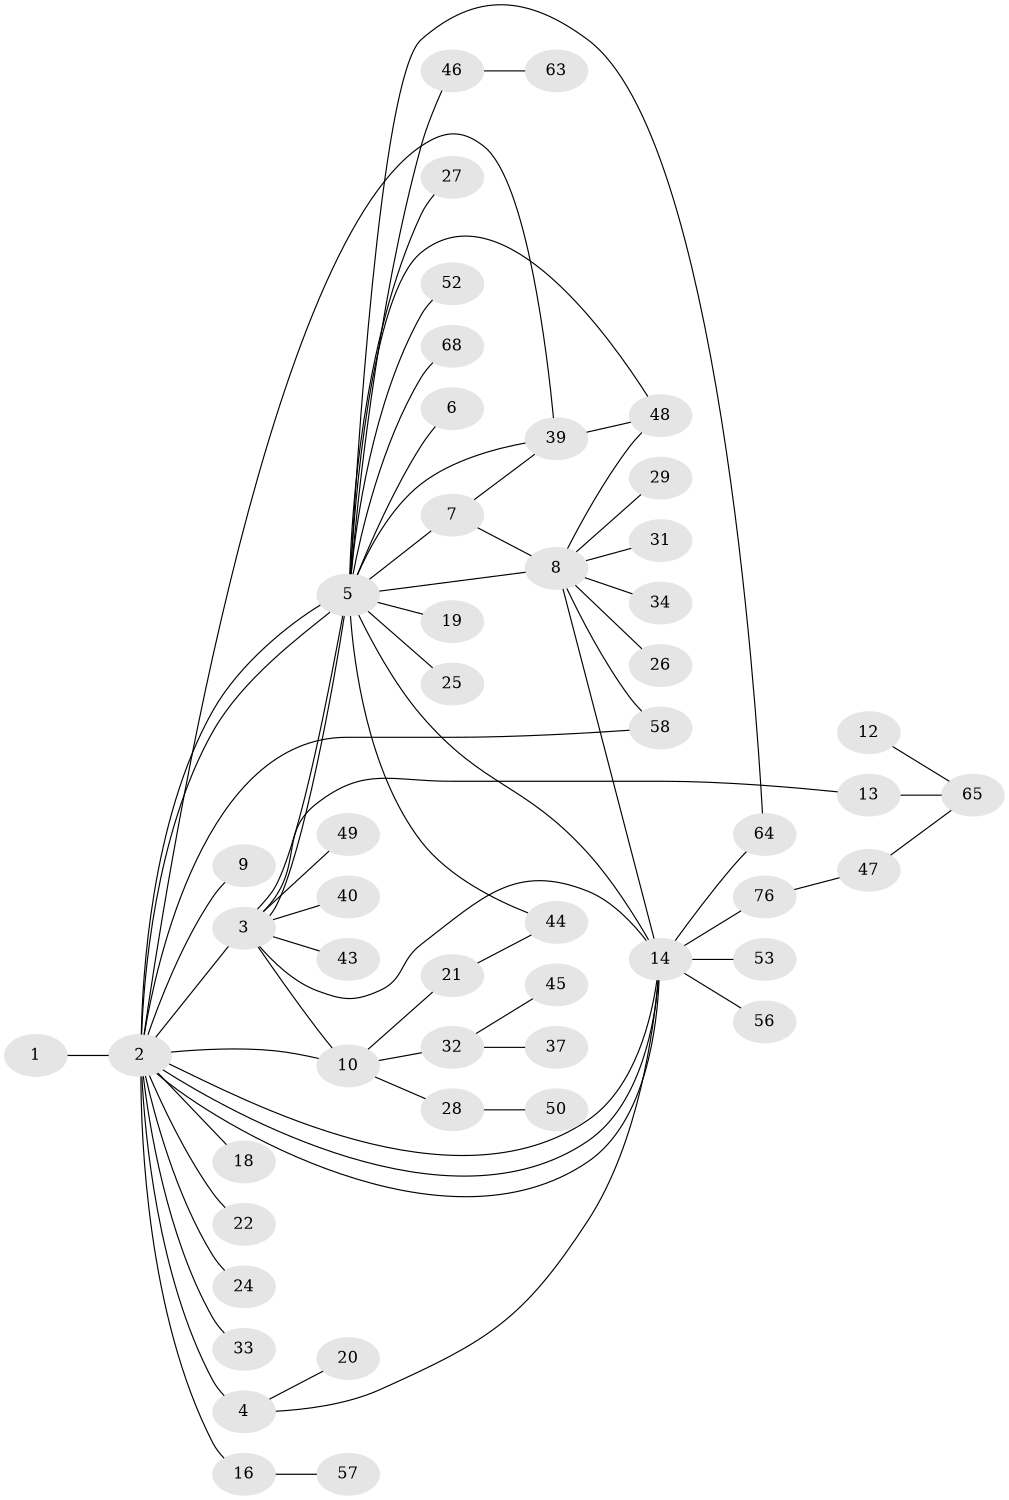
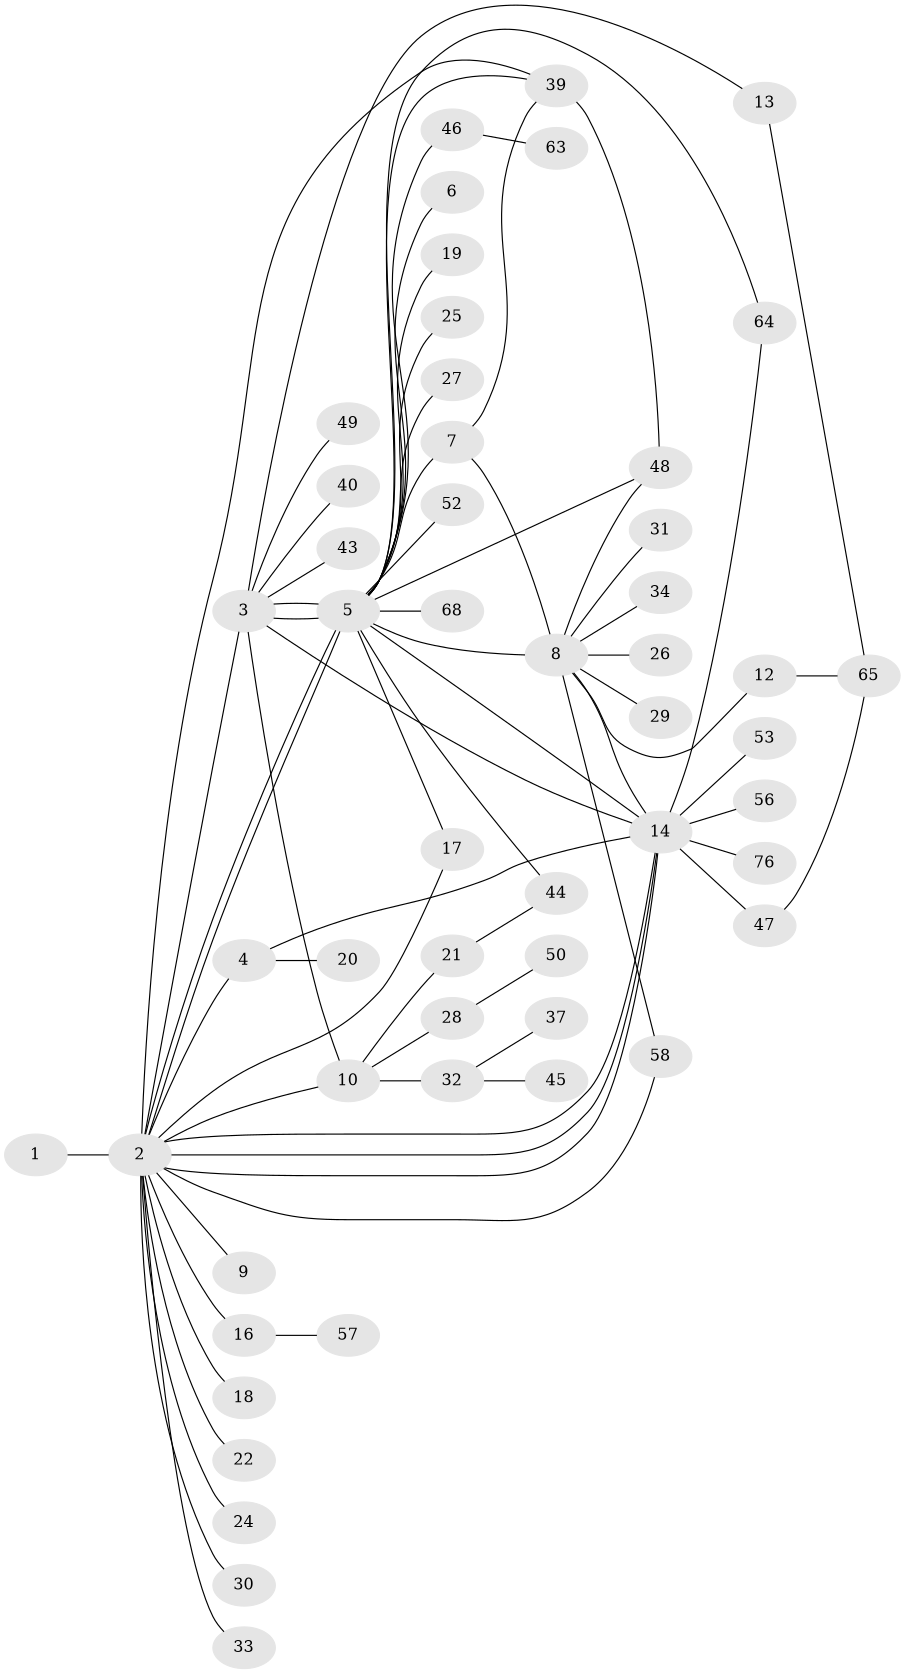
edge "8" -- "12": added
node "17": added
edge "47" -- "76": now "47" -- "14"
node "30": added
